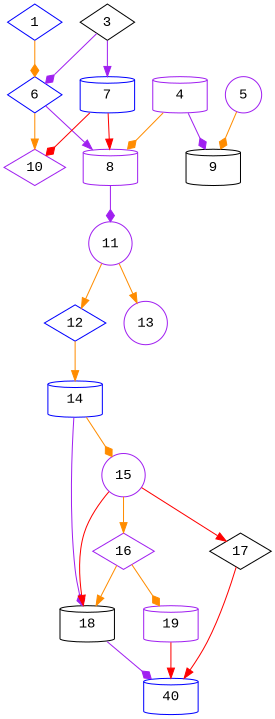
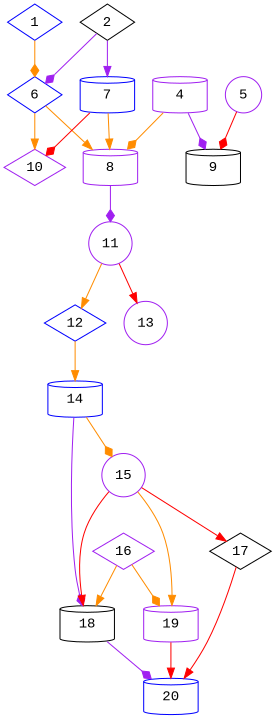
node "3": label "3" -> "2"
edge "6" -> "8": color purple -> darkorange
edge "5" -> "9": color darkorange -> red
edge "7" -> "8": color red -> darkorange
edge "11" -> "13": color darkorange -> red
edge "15" -> "16": now "15" -> "19"
node "40": label "40" -> "20"
